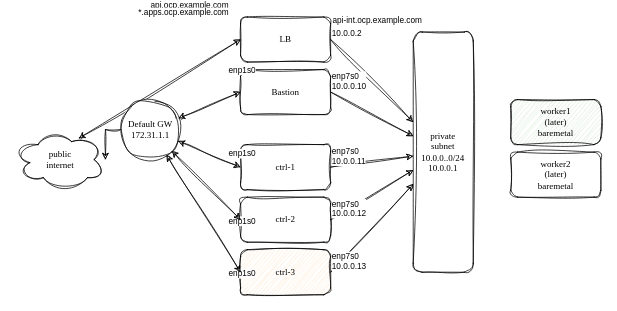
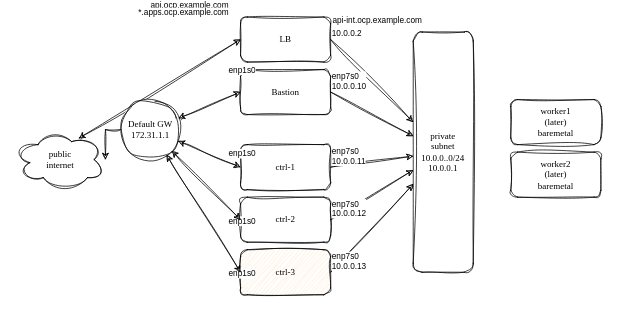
node "worker1 (later) baremetal": fillcolor #d5e8d4 -> #ffffff
